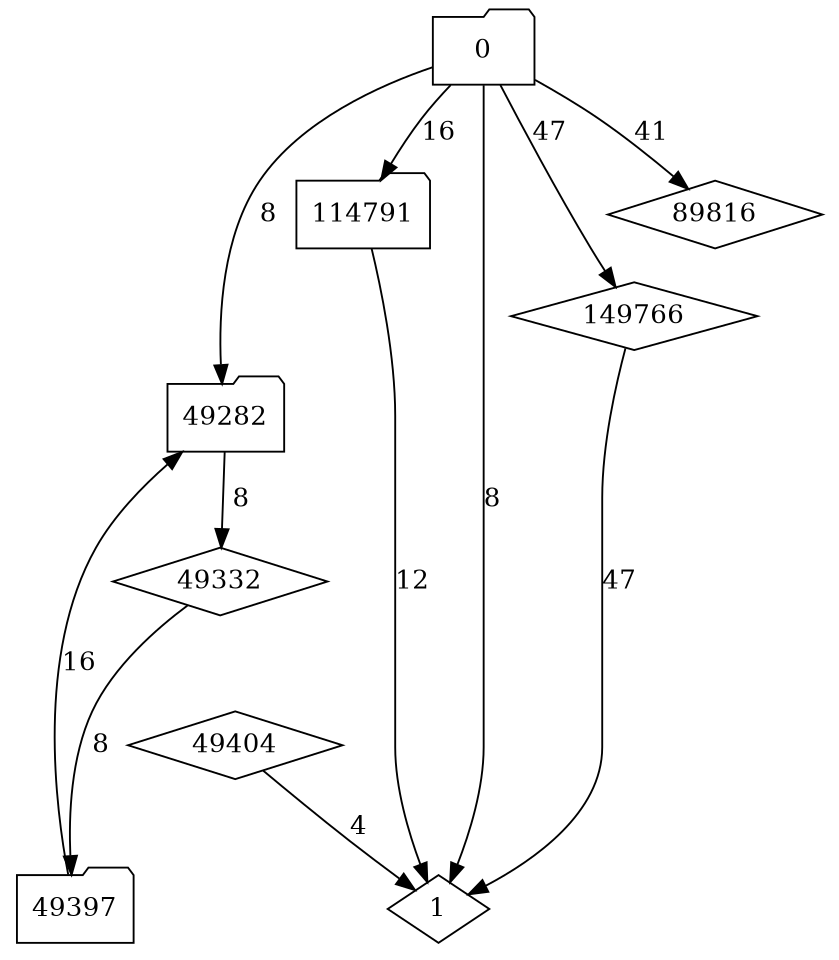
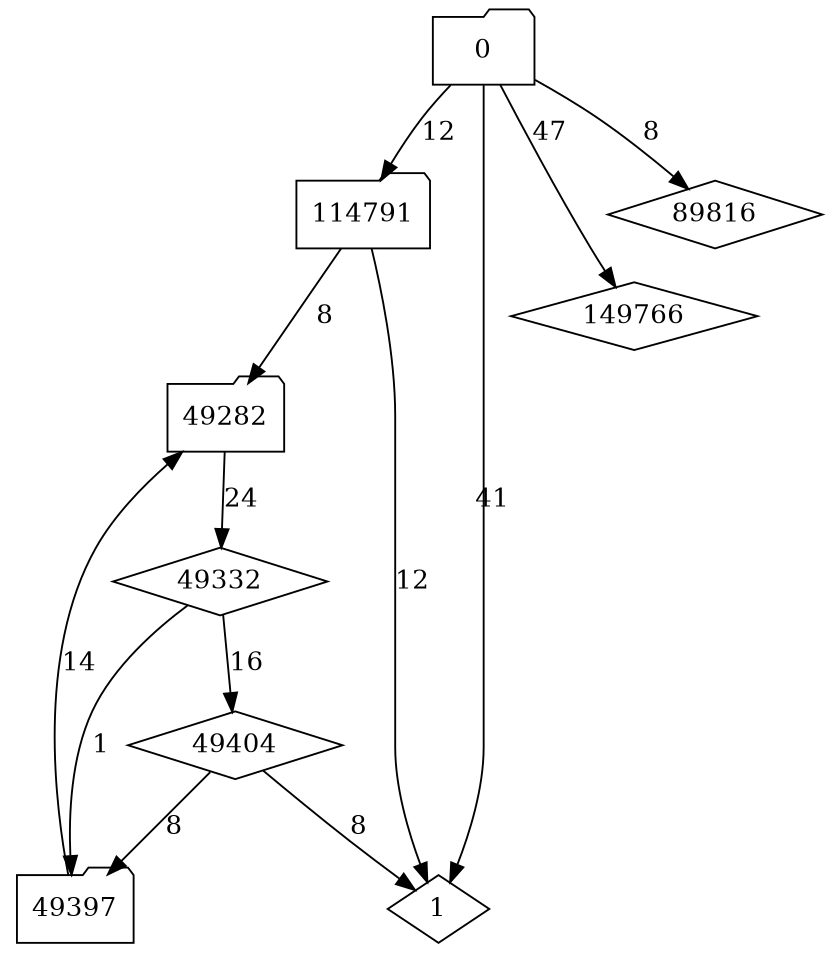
edge "0" -> "114791": label "16" -> "12"
edge "0" -> "89816": label "41" -> "8"
edge "0" -> "49282": now "114791" -> "49282"
edge "49282" -> "49332": label "8" -> "24"
edge "0" -> "1": label "8" -> "41"
edge "149766" -> "1": removed, label "47"
edge "49332" -> "49404": added, label "16"
edge "49397" -> "49282": label "16" -> "14"
edge "49332" -> "49397": label "8" -> "1"
edge "49404" -> "49397": added, label "8"
edge "49404" -> "1": label "4" -> "8"
